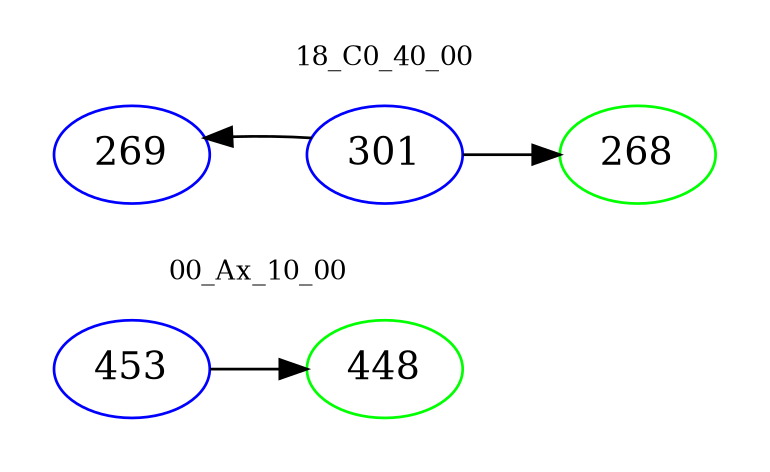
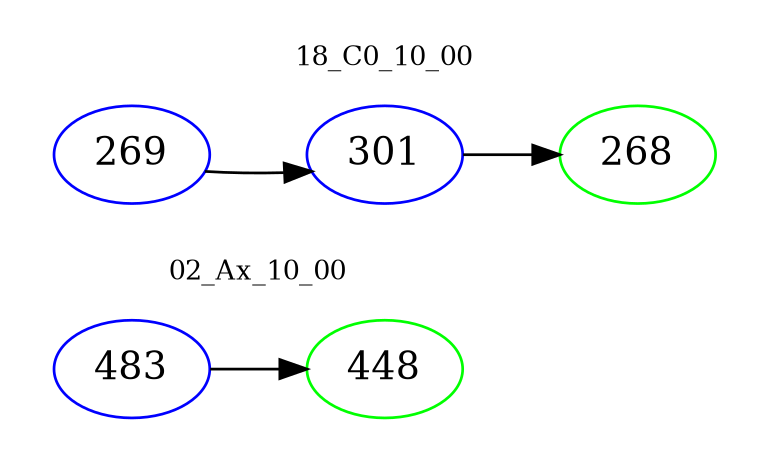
cluster "18_C0_40_00": label "18_C0_40_00" -> "18_C0_10_00"
edge "301" -> "269": reversed
cluster "00_Ax_10_00": label "00_Ax_10_00" -> "02_Ax_10_00"
node "453": label "453" -> "483"
